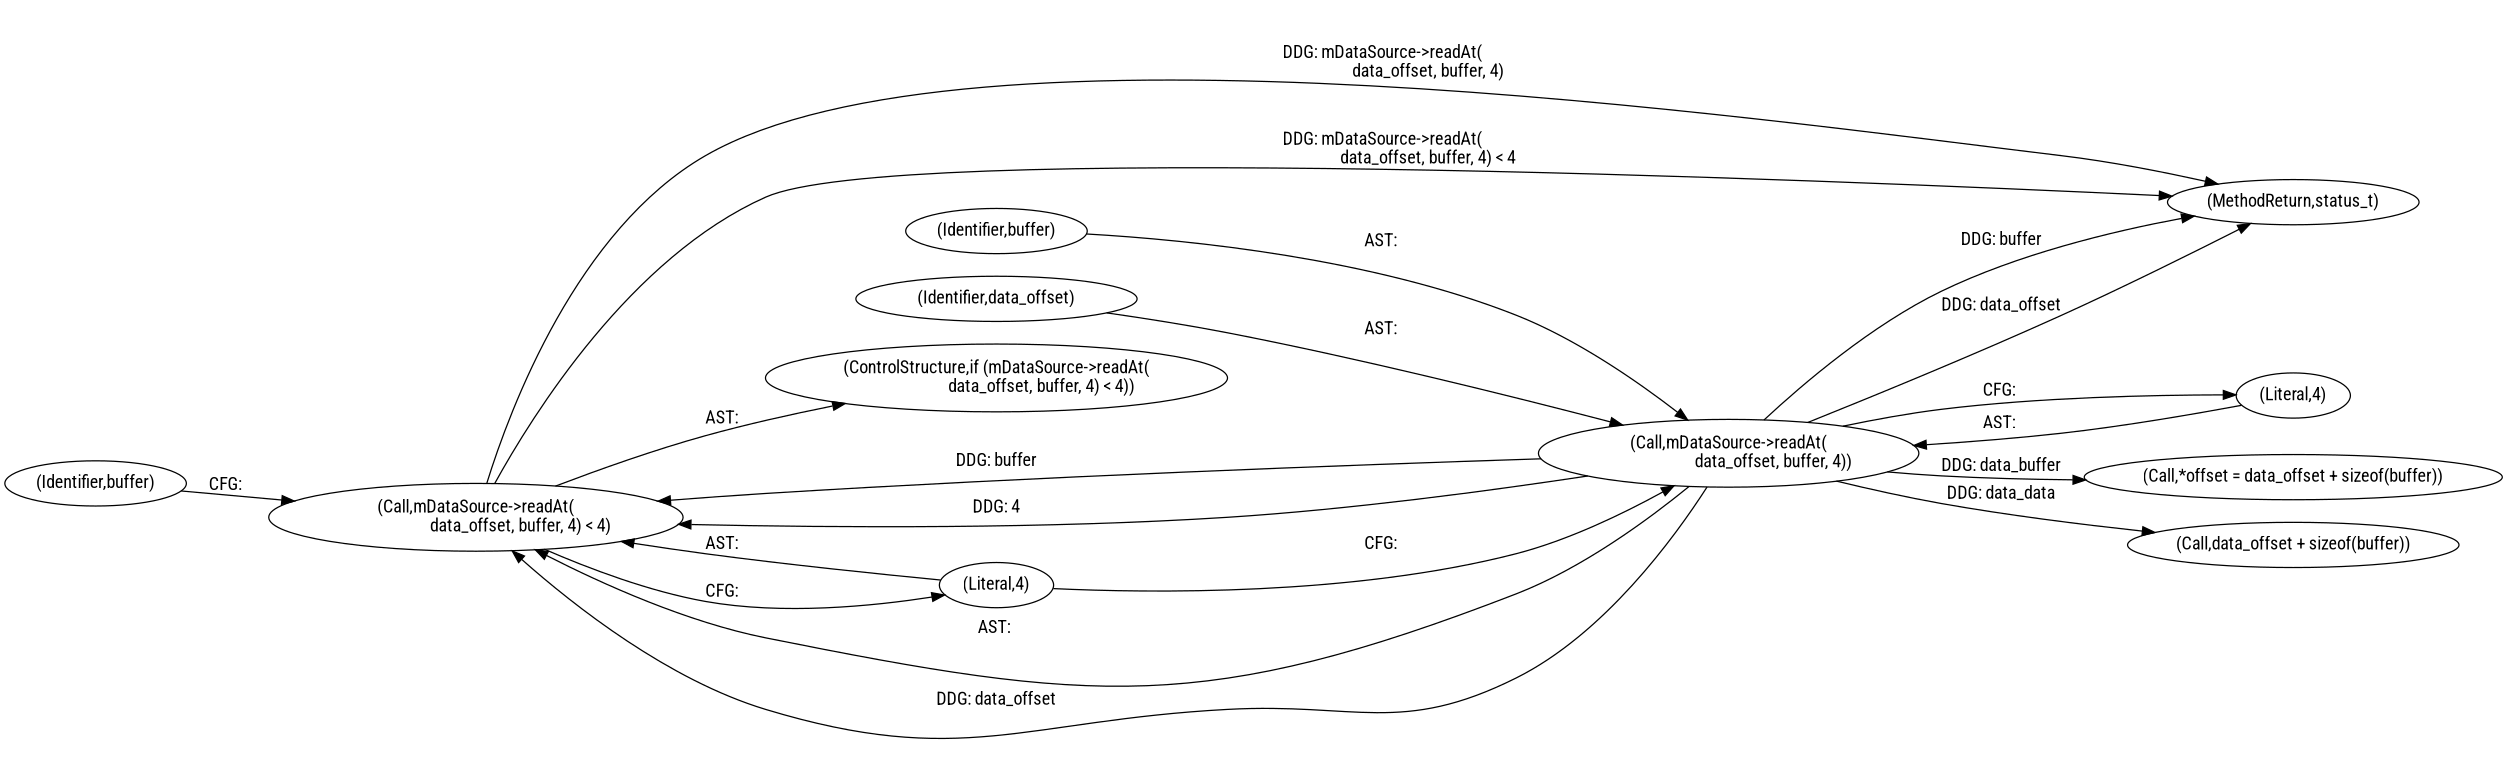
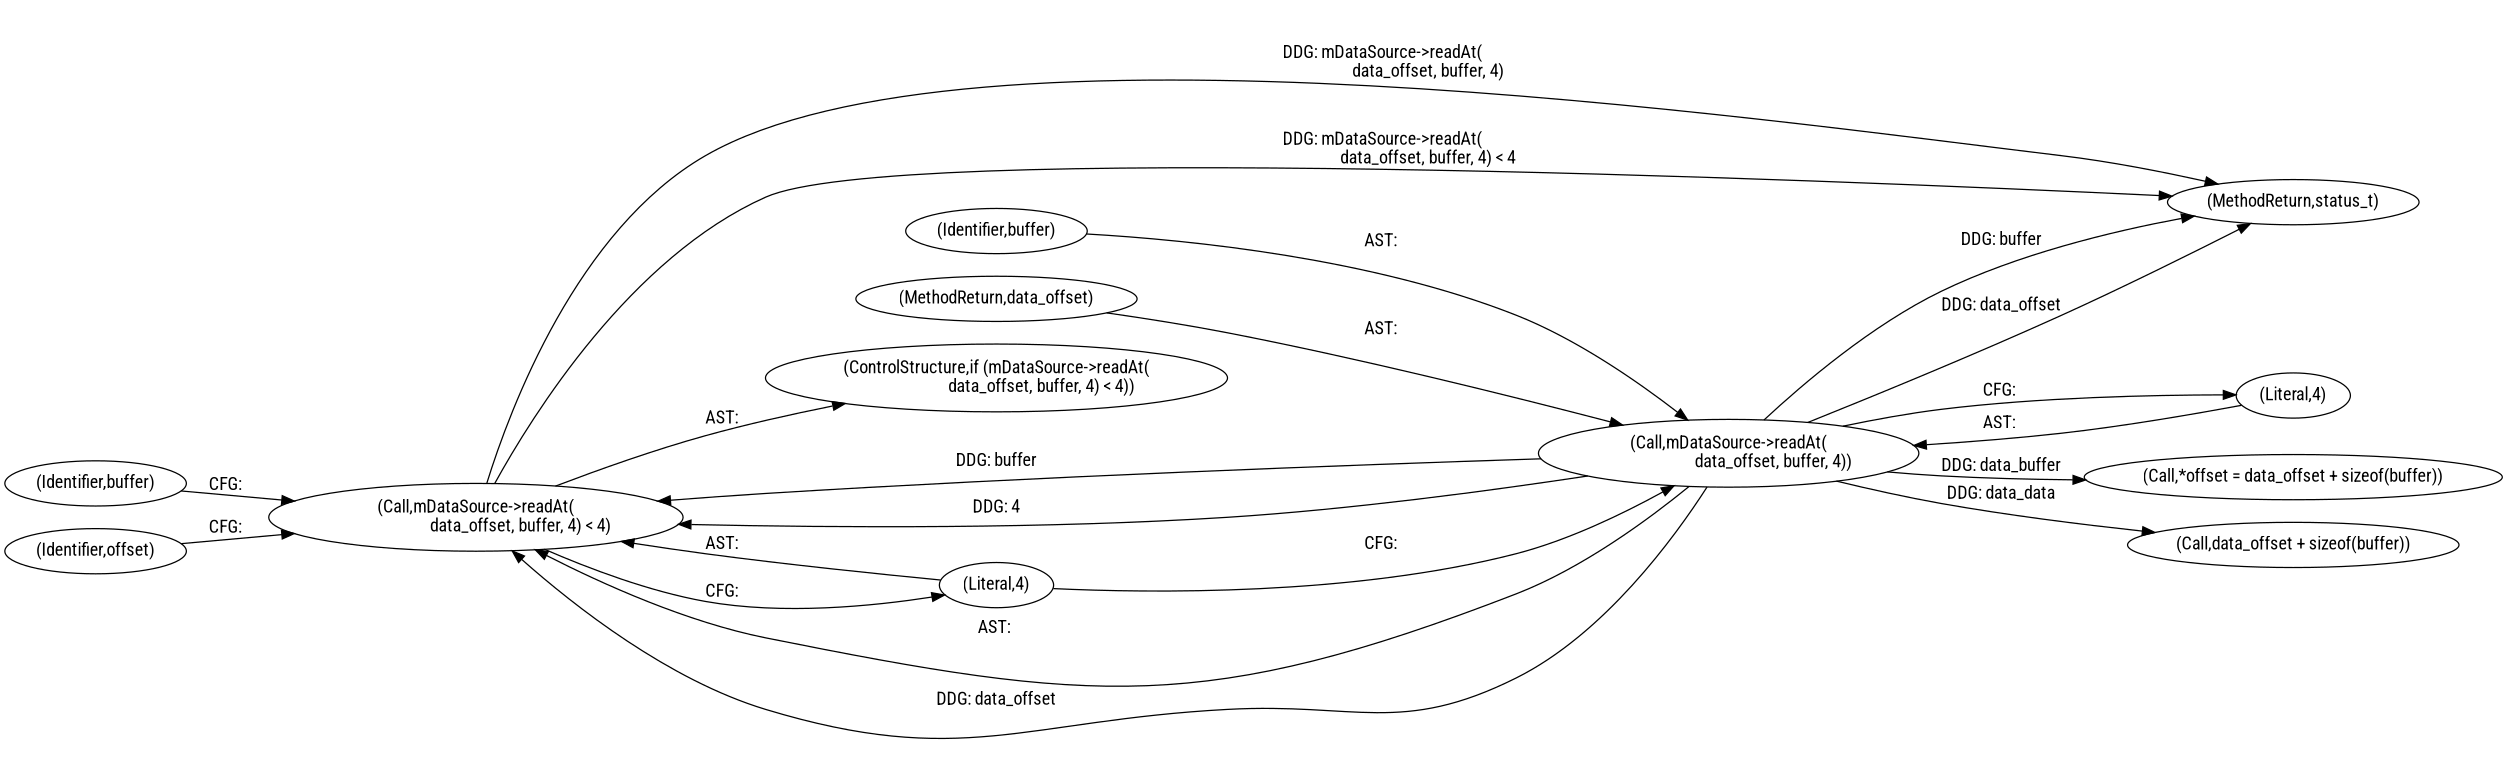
node "(Identifier,data_offset)": label "(Identifier,data_offset)" -> "(MethodReturn,data_offset)"
node "(Identifier,offset)": added
